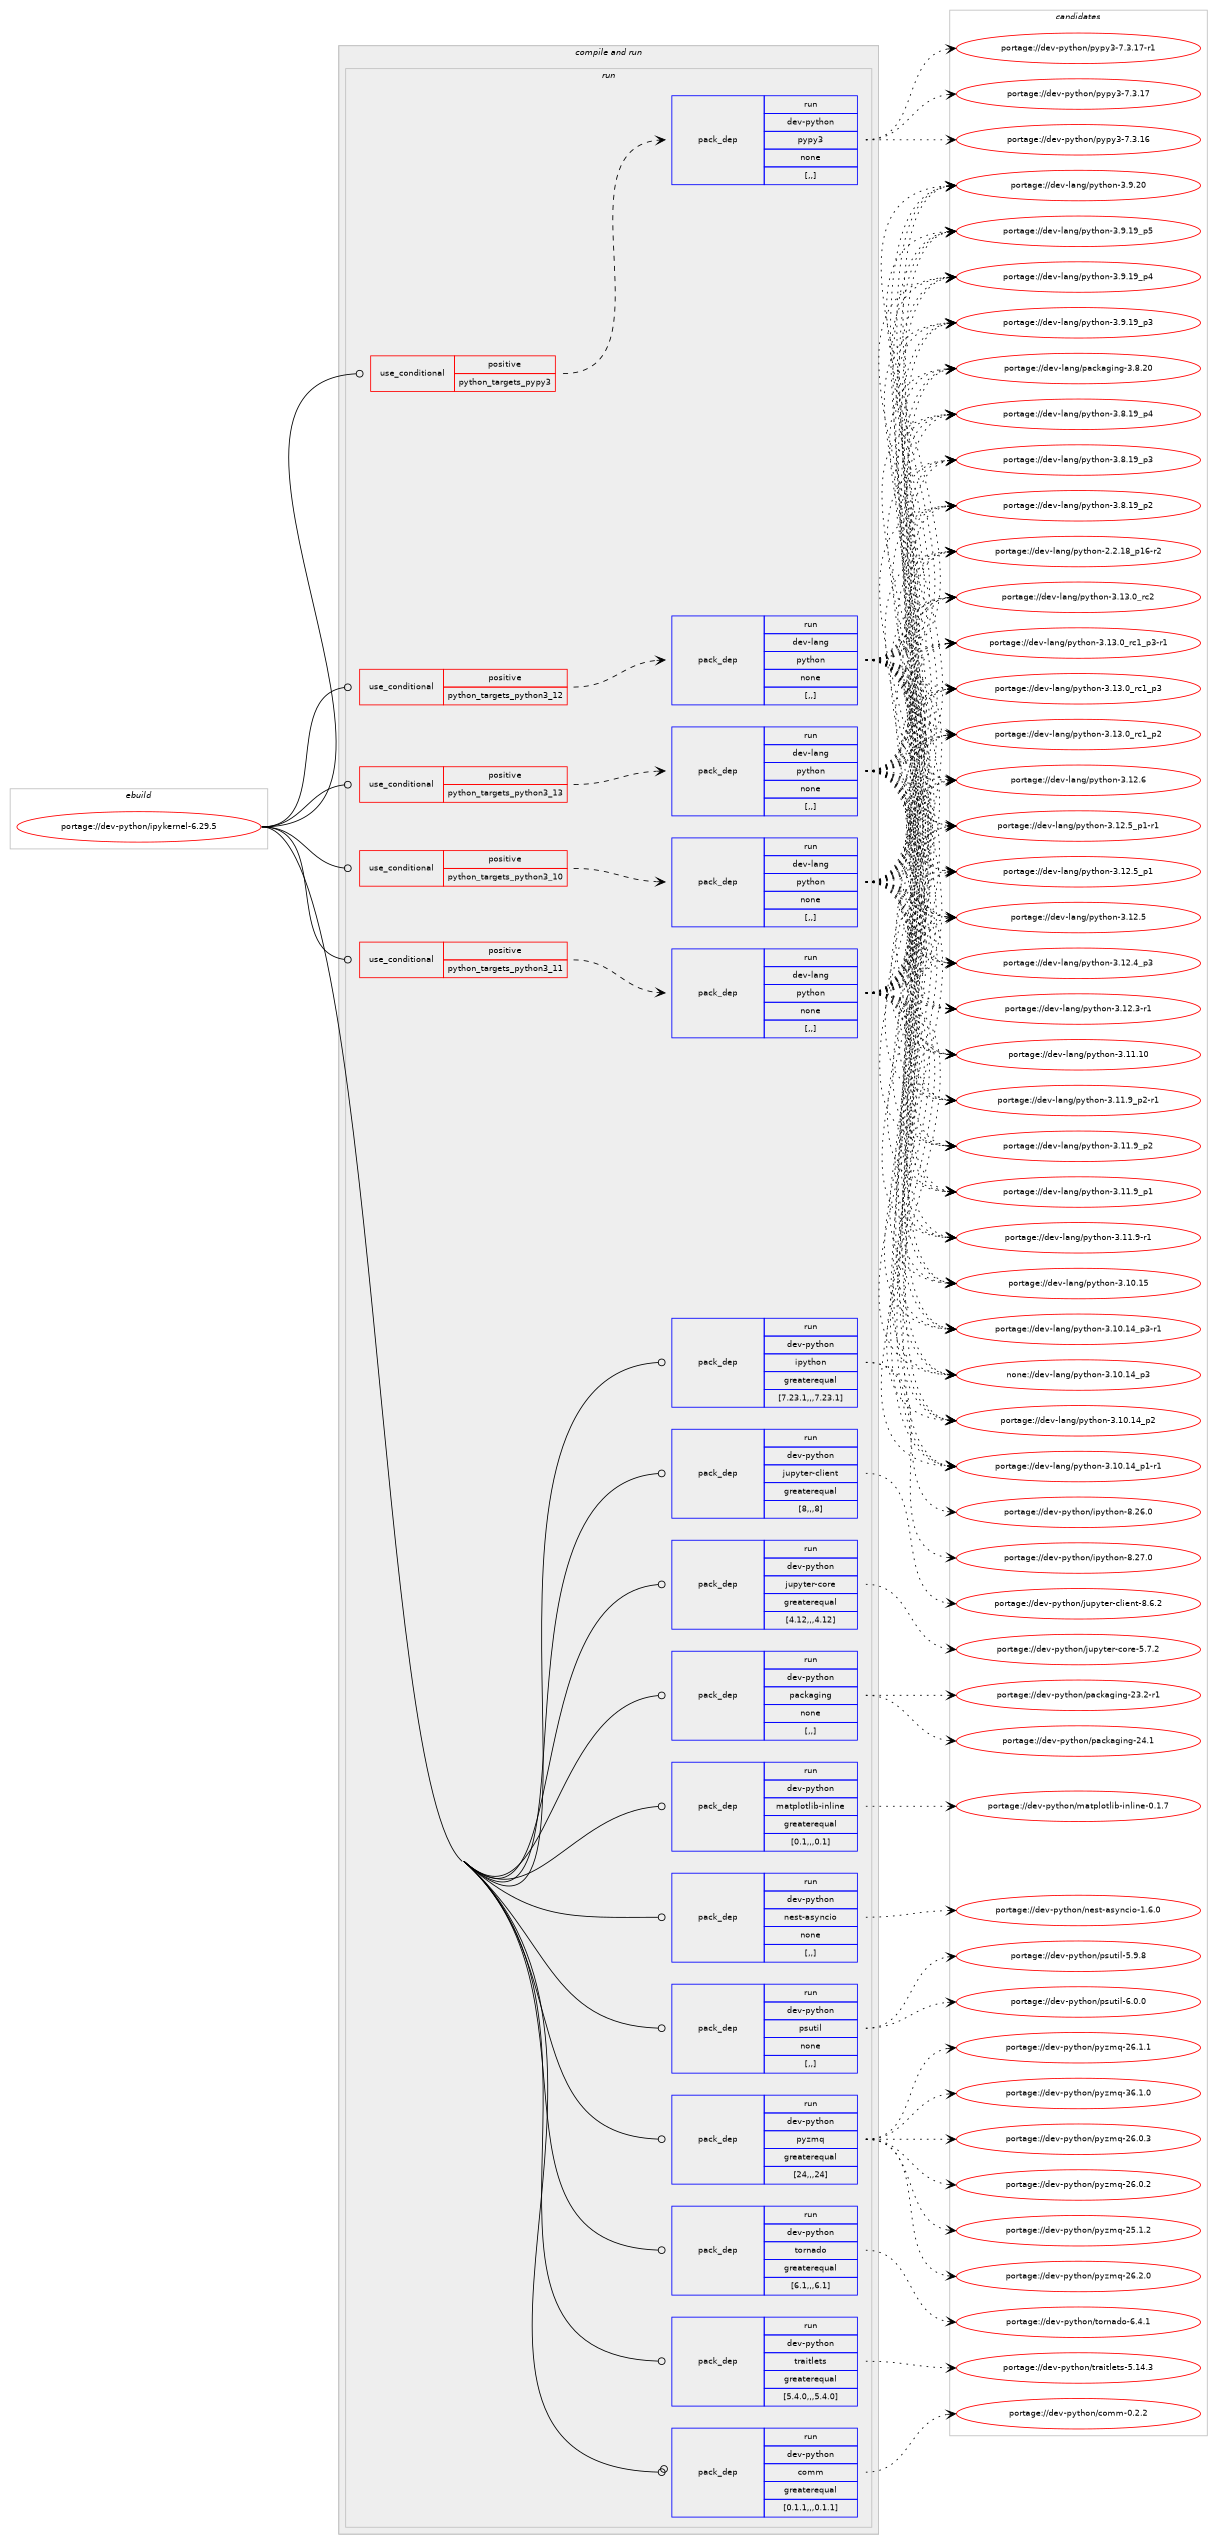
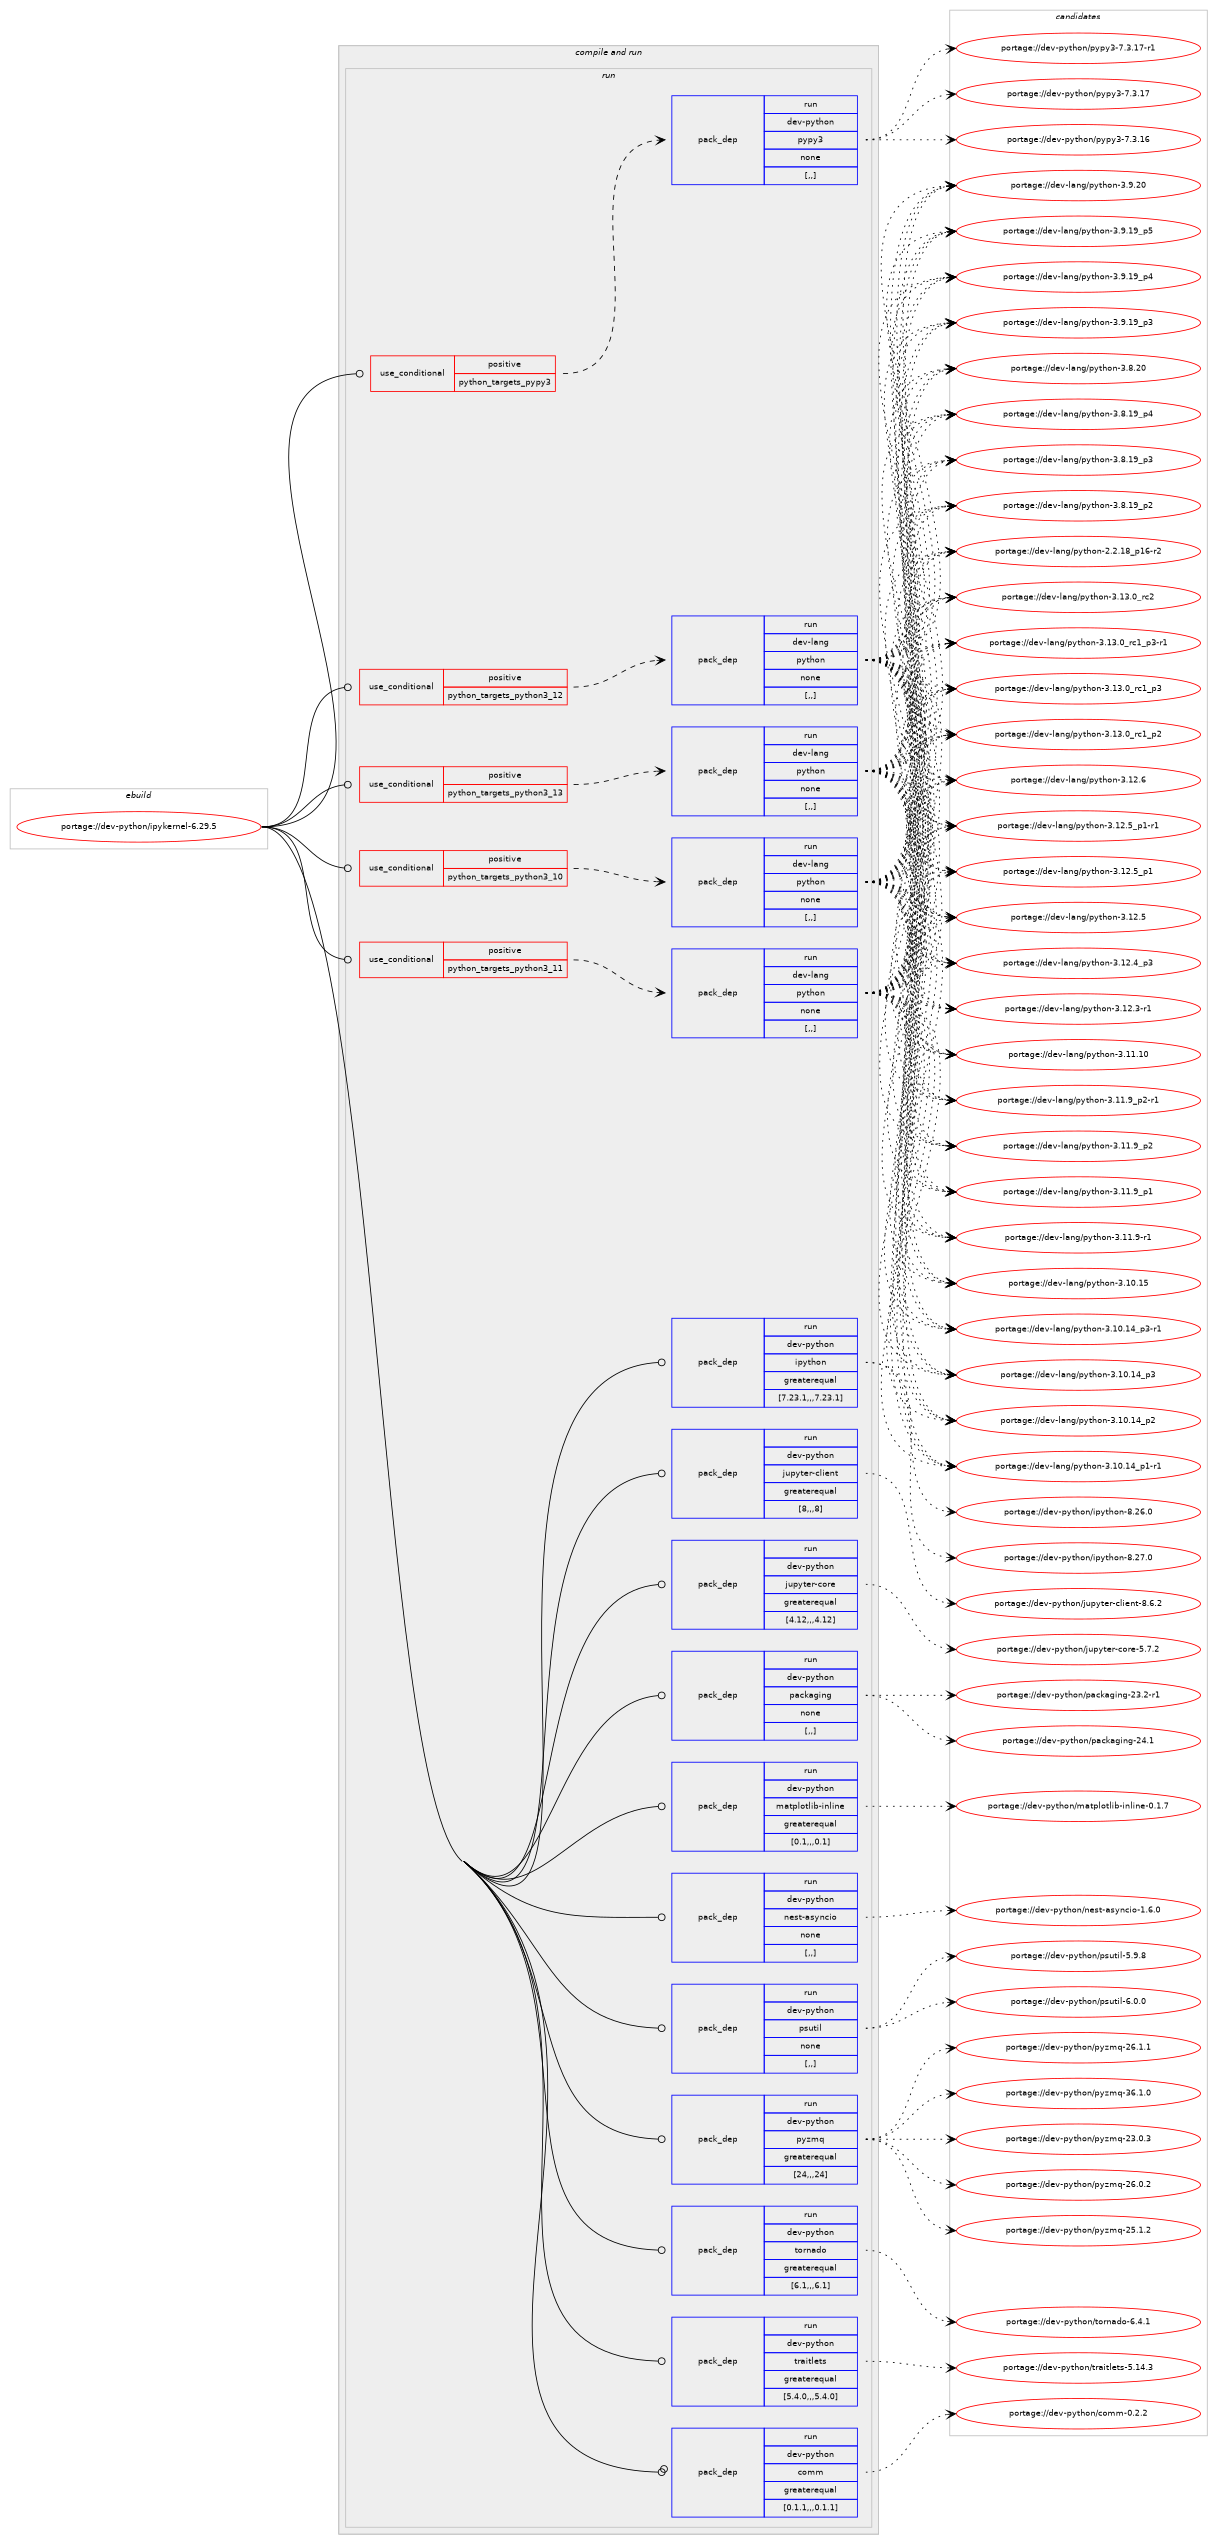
node "portage://dev-lang/packaging-3.8.20": label "portage://dev-lang/packaging-3.8.20" -> "portage://dev-lang/python-3.8.20"
node "none://dev-lang/python-3.10.14_p3": label "none://dev-lang/python-3.10.14_p3" -> "portage://dev-lang/python-3.10.14_p3"
node "portage://dev-python/pyzmq-26.0.3": label "portage://dev-python/pyzmq-26.0.3" -> "portage://dev-python/pyzmq-23.0.3"
node "portage://dev-python/pyzmq-26.2.0": removed
